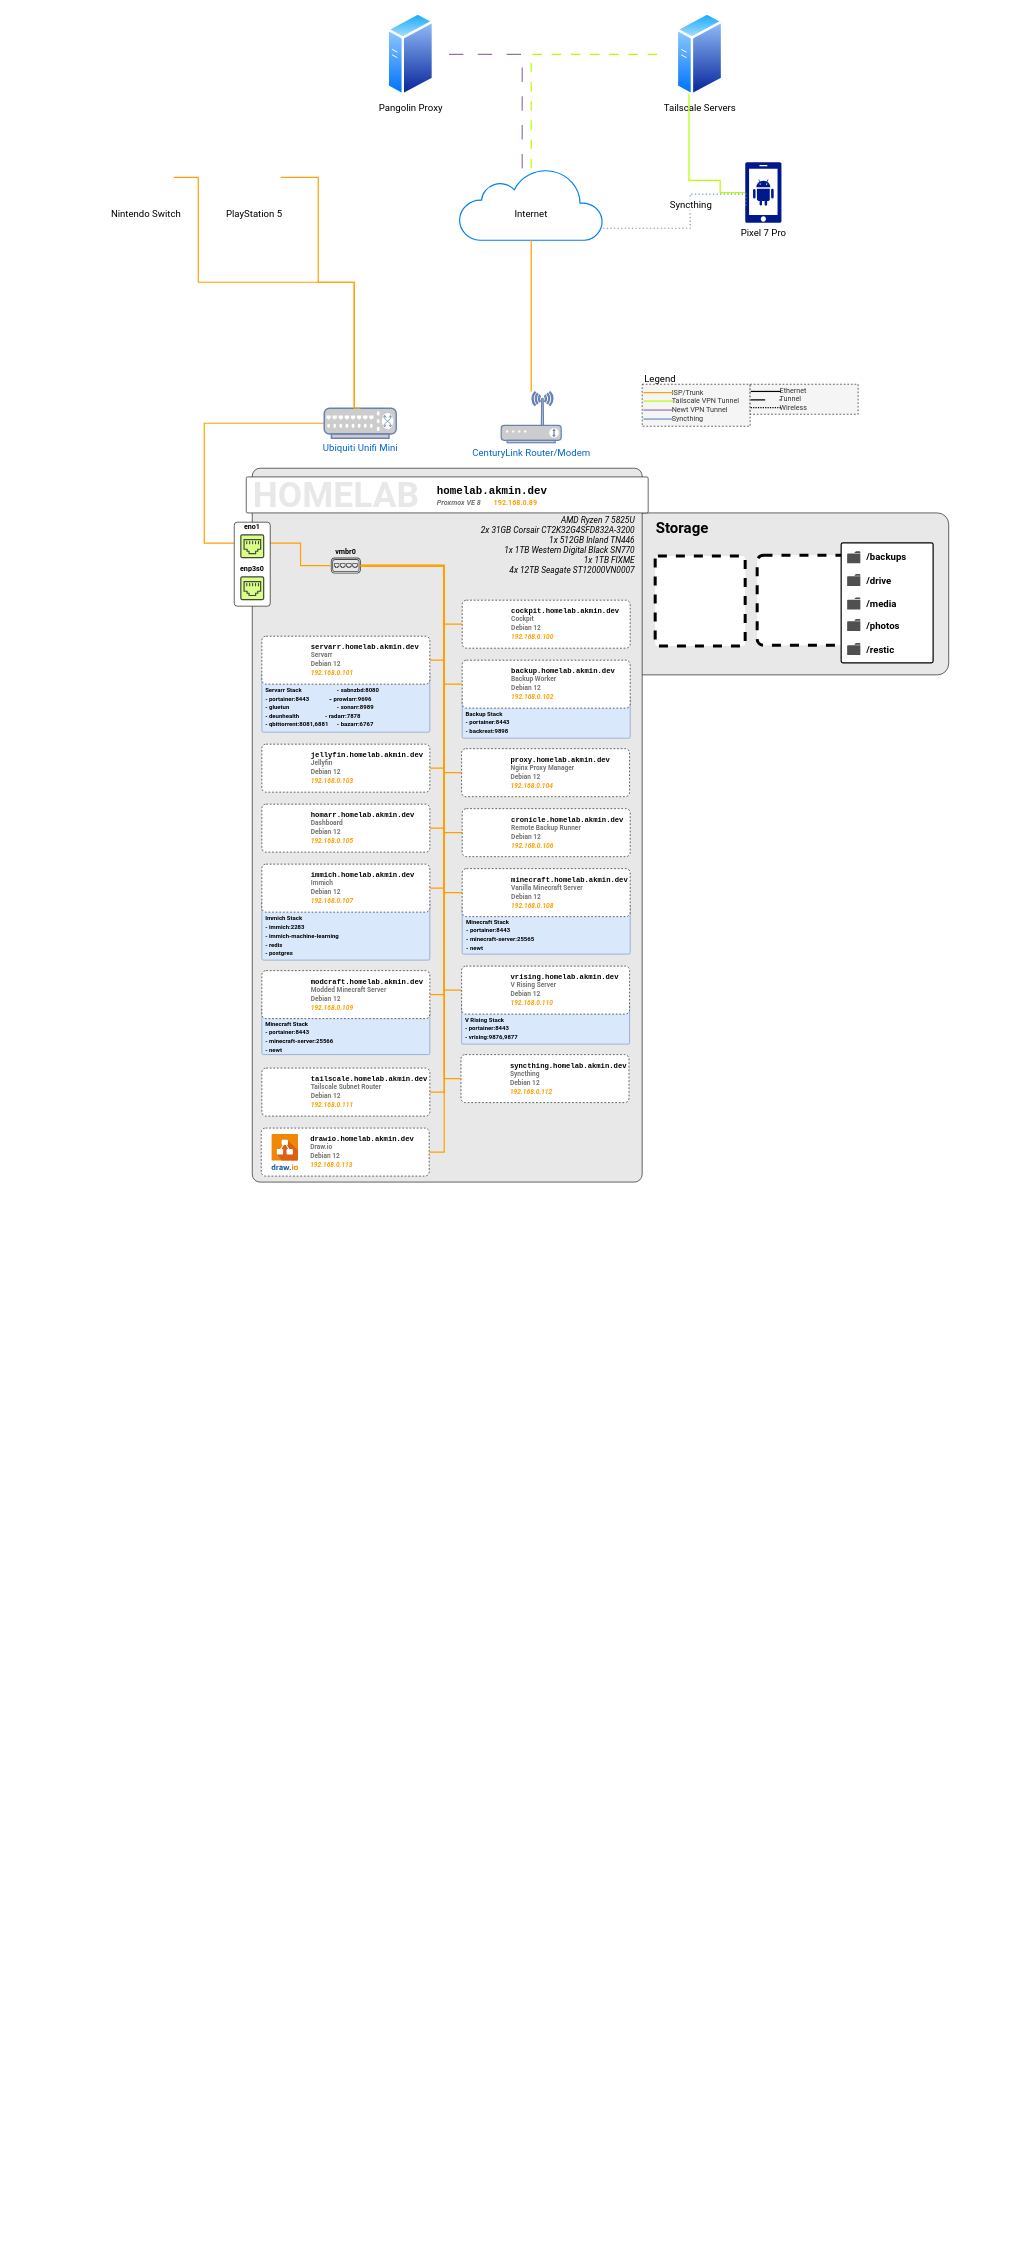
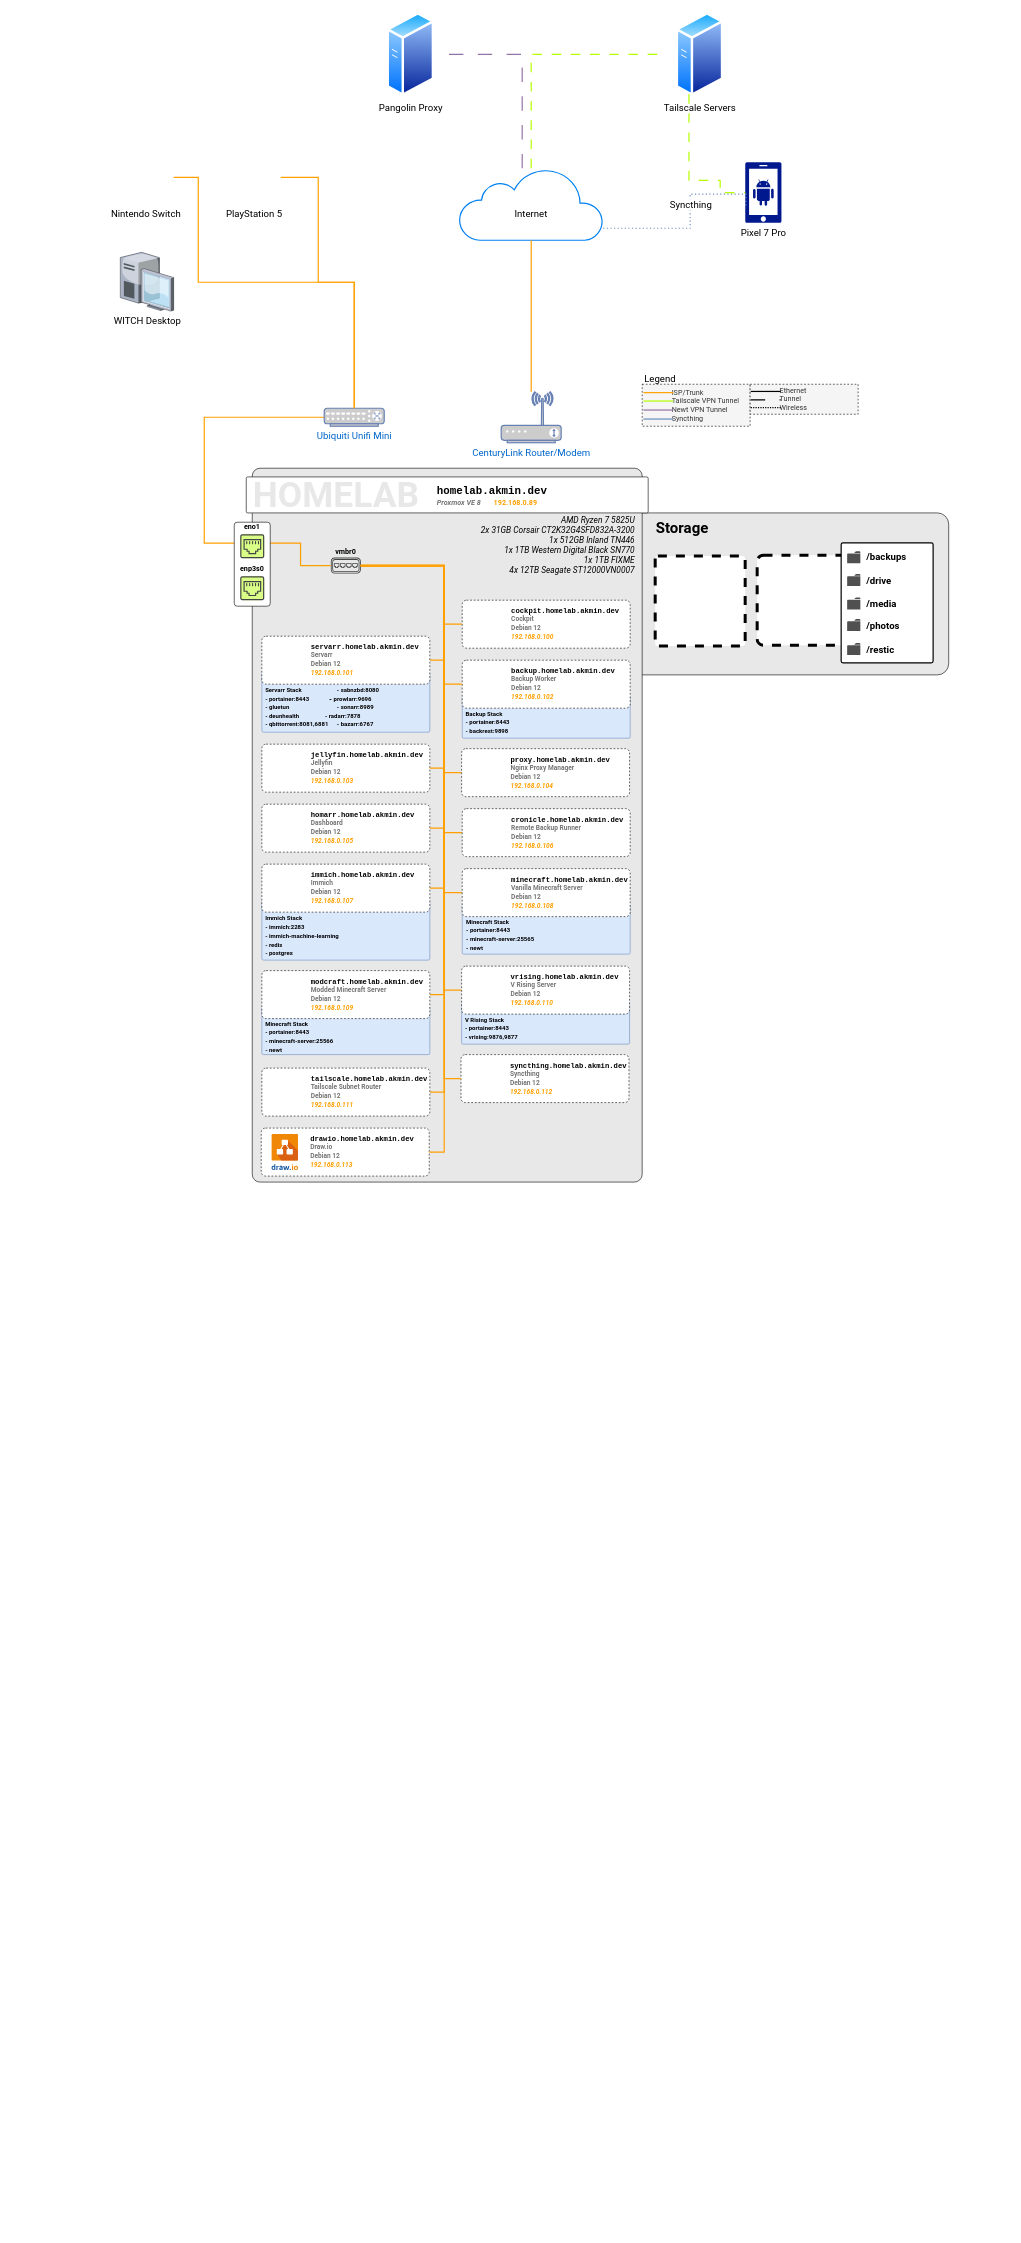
edge "Tailscale Servers" -- "Pixel 7 Pro": style solid -> dashed
node "WITCH Desktop": added
node "Ubiquiti Unifi Mini": size 72x30 -> 60x18
